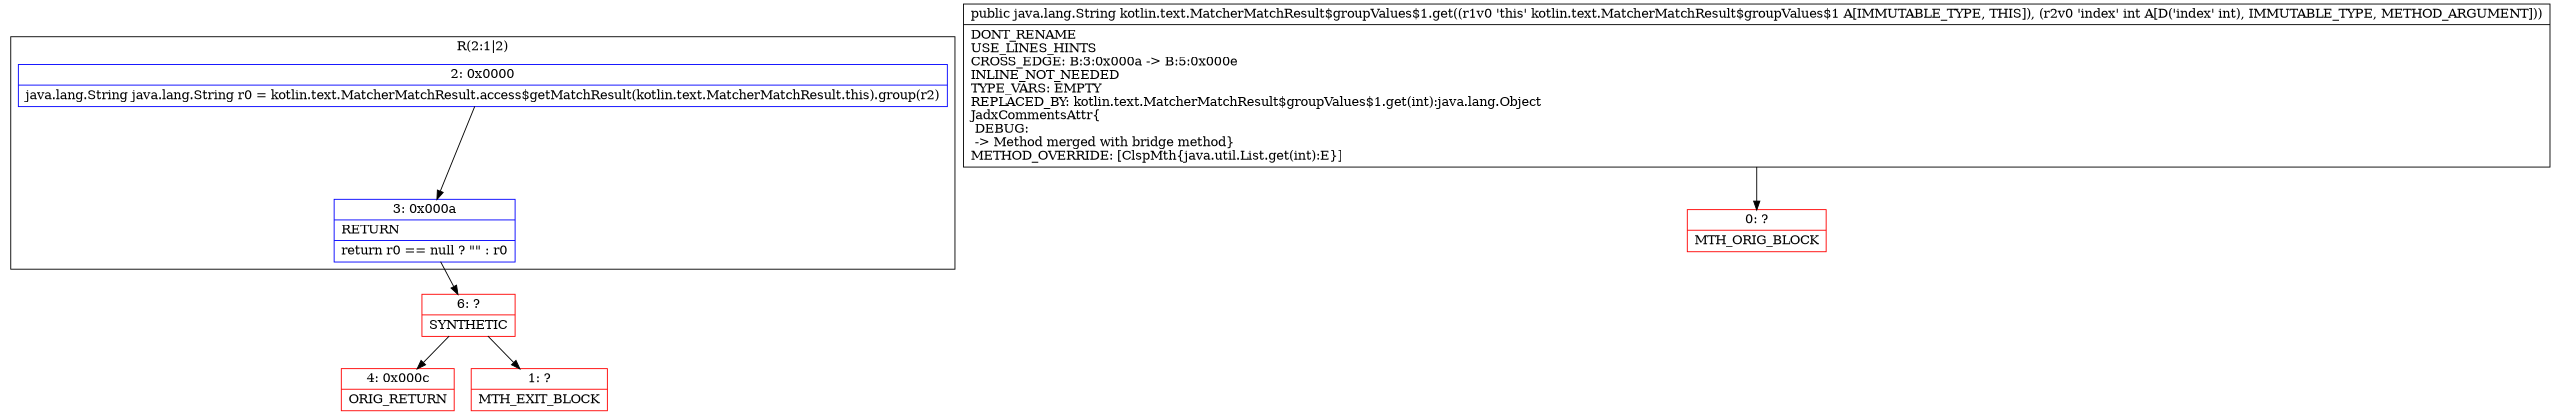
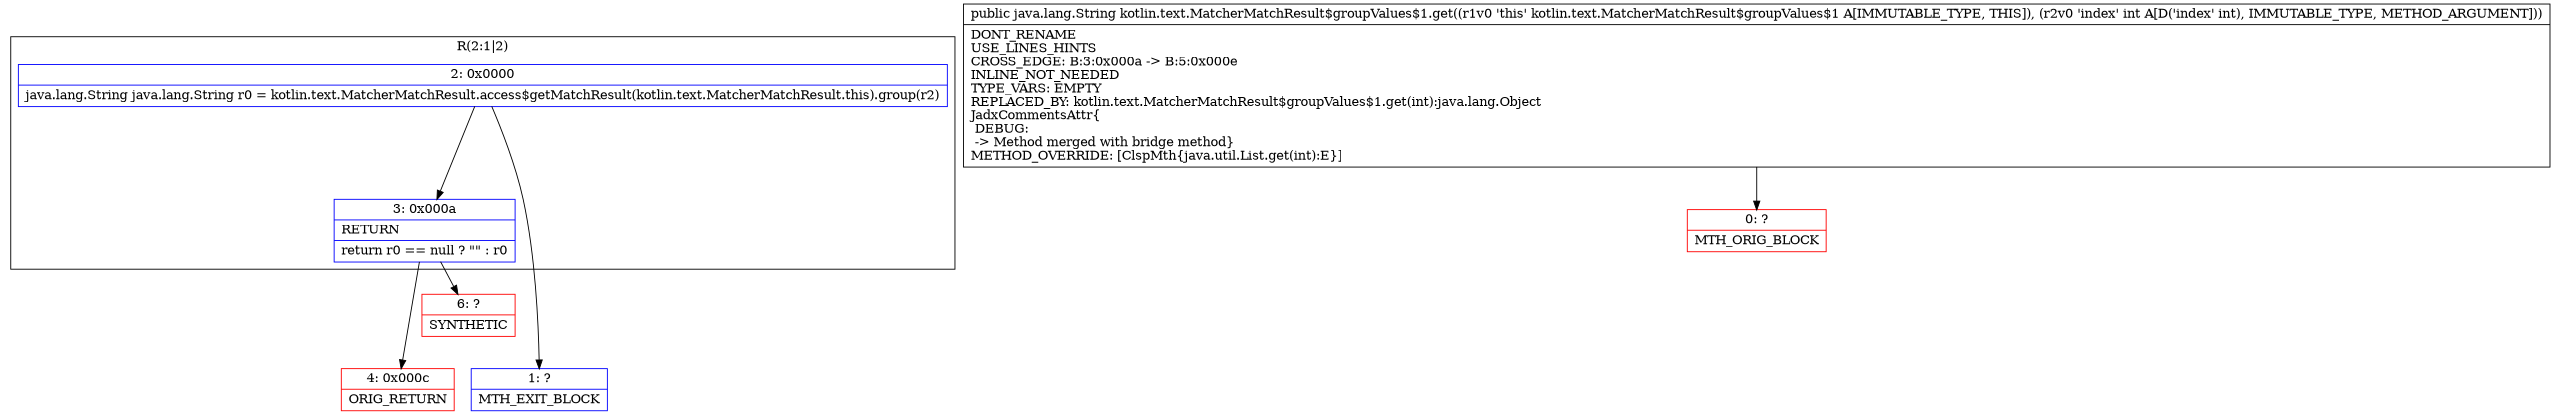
edge "6: ?" -> "4: 0x000c": now "3: 0x000a" -> "4: 0x000c"
edge "6: ?" -> "1: ?": now "2: 0x0000" -> "1: ?"
node "1: ?": color red -> blue
